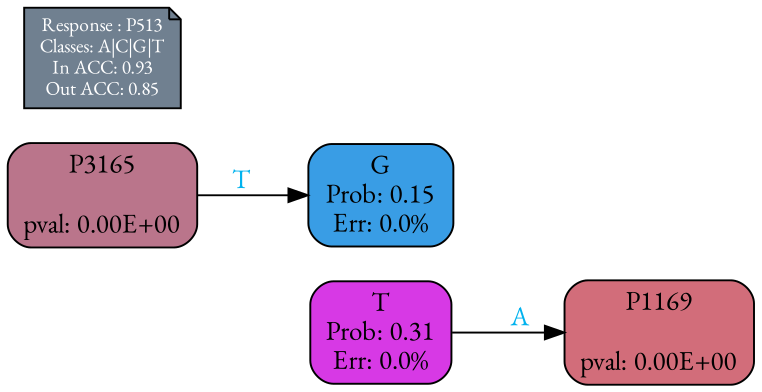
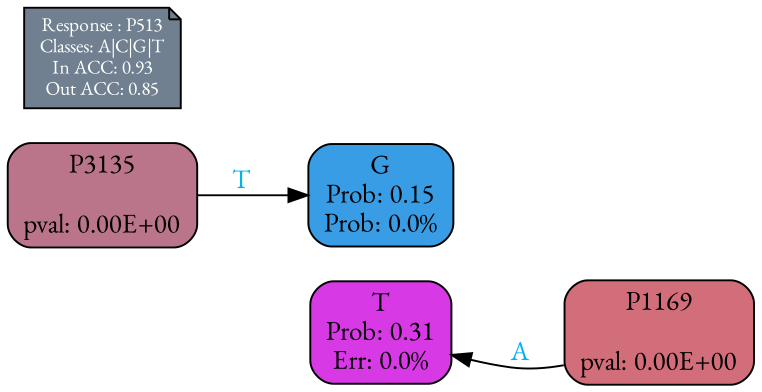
node "P3165 pval: 0.00E+00": label "P3165 pval: 0.00E+00" -> "P3135 pval: 0.00E+00"
node "G Prob: 0.15 Err: 0.0%": label "G Prob: 0.15 Err: 0.0%" -> "G Prob: 0.15 Prob: 0.0%"
edge "T Prob: 0.31 Err: 0.0%" -> "P1169 pval: 0.00E+00": reversed
